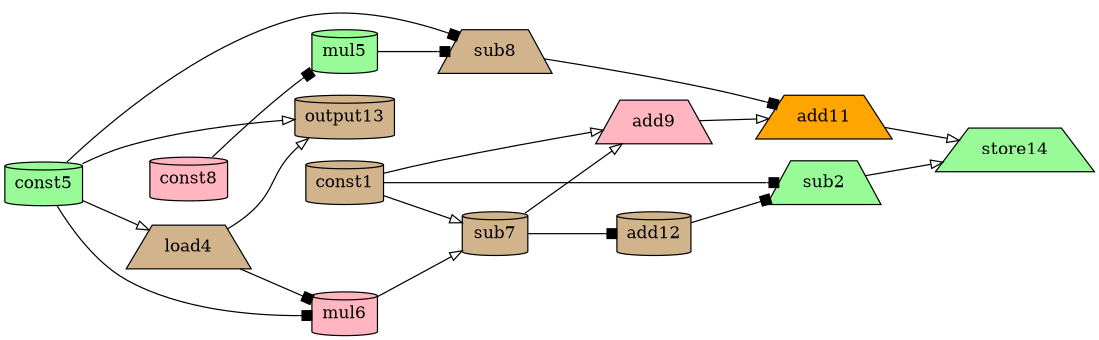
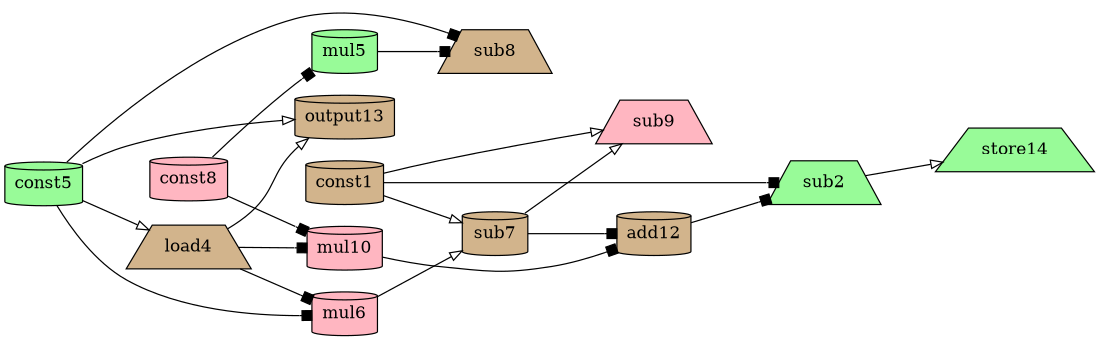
node "add11": removed
node "add9": label "add9" -> "sub9"
node "mul10": added
